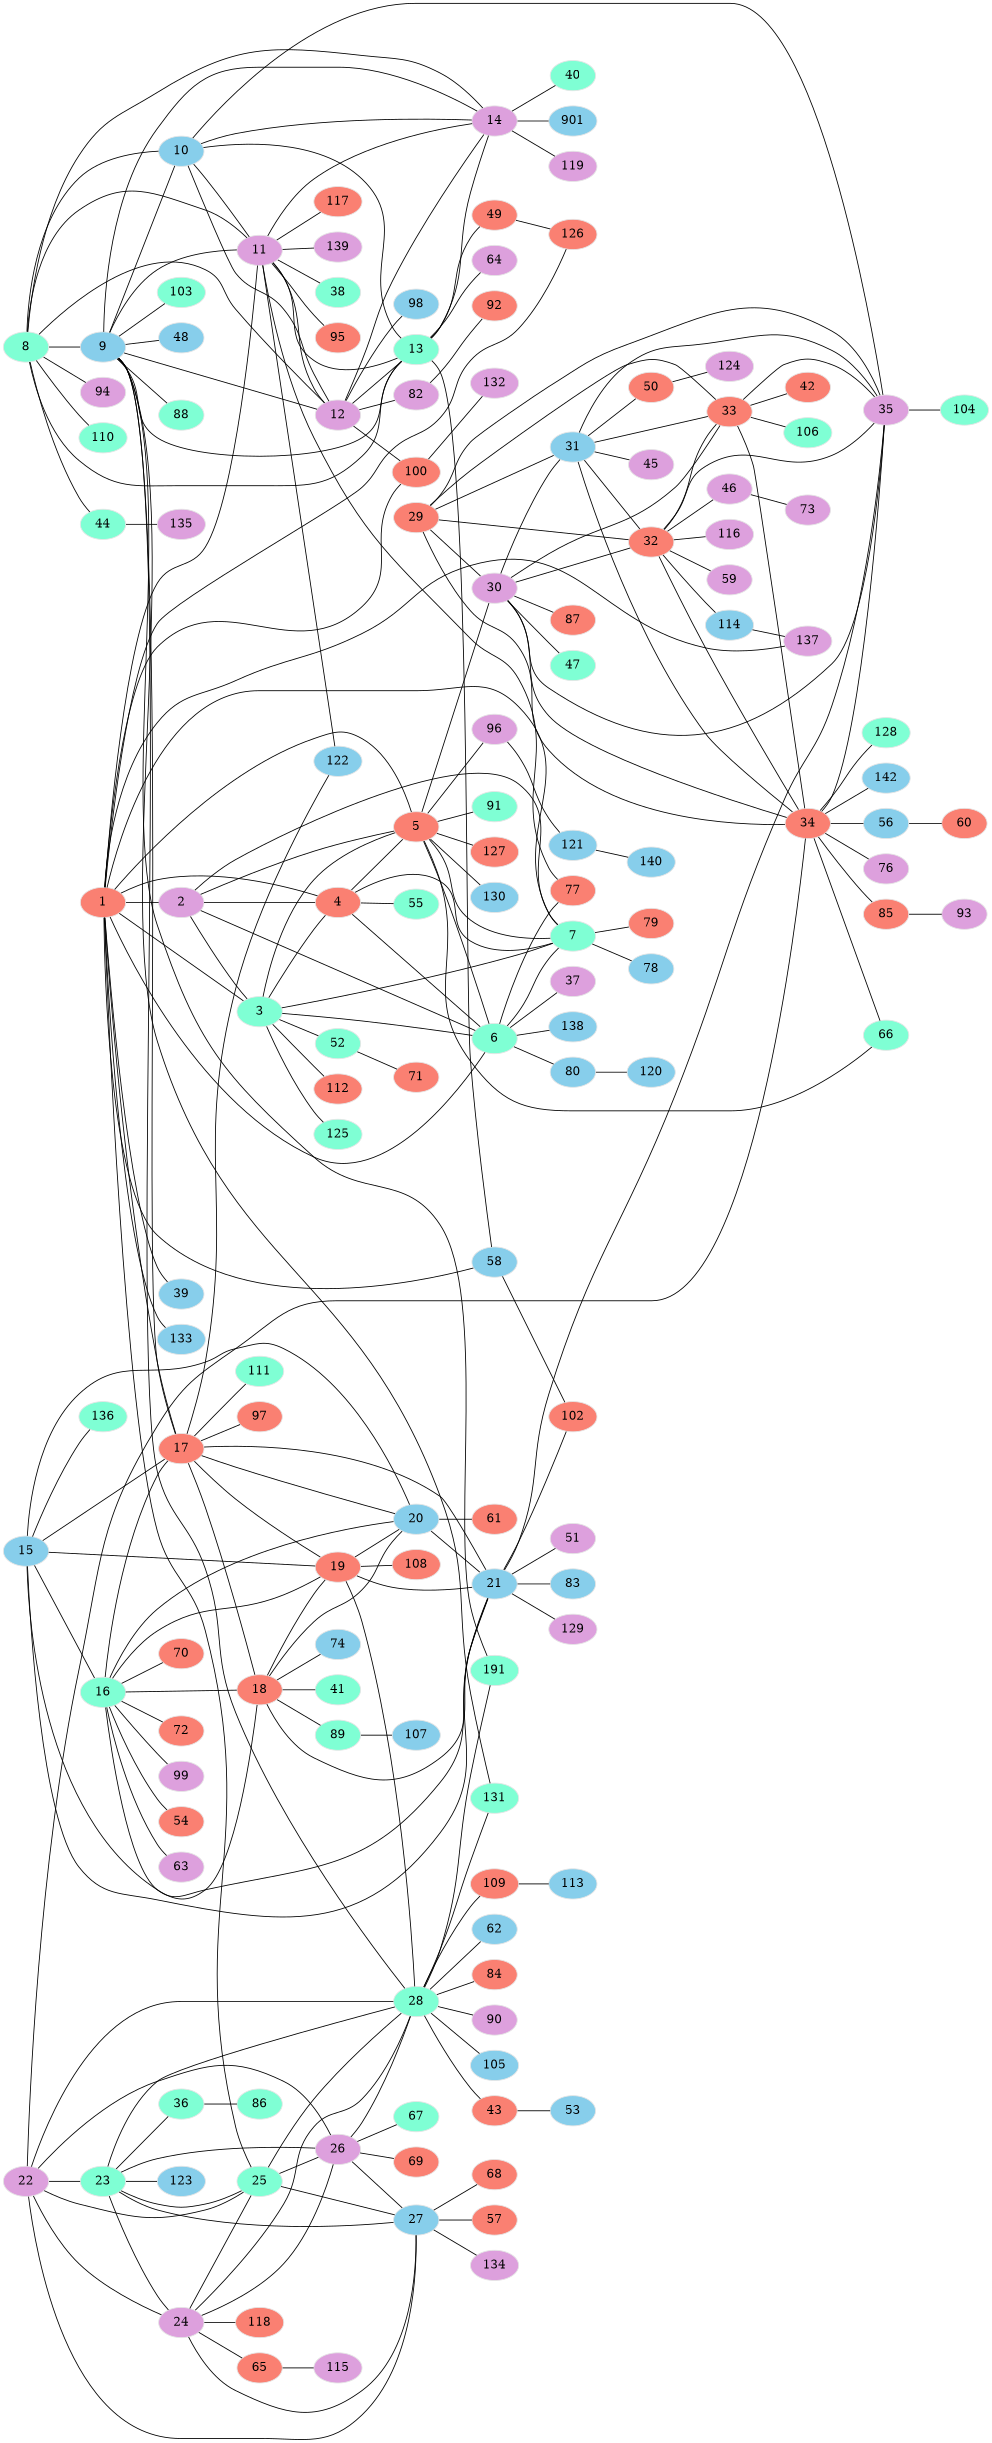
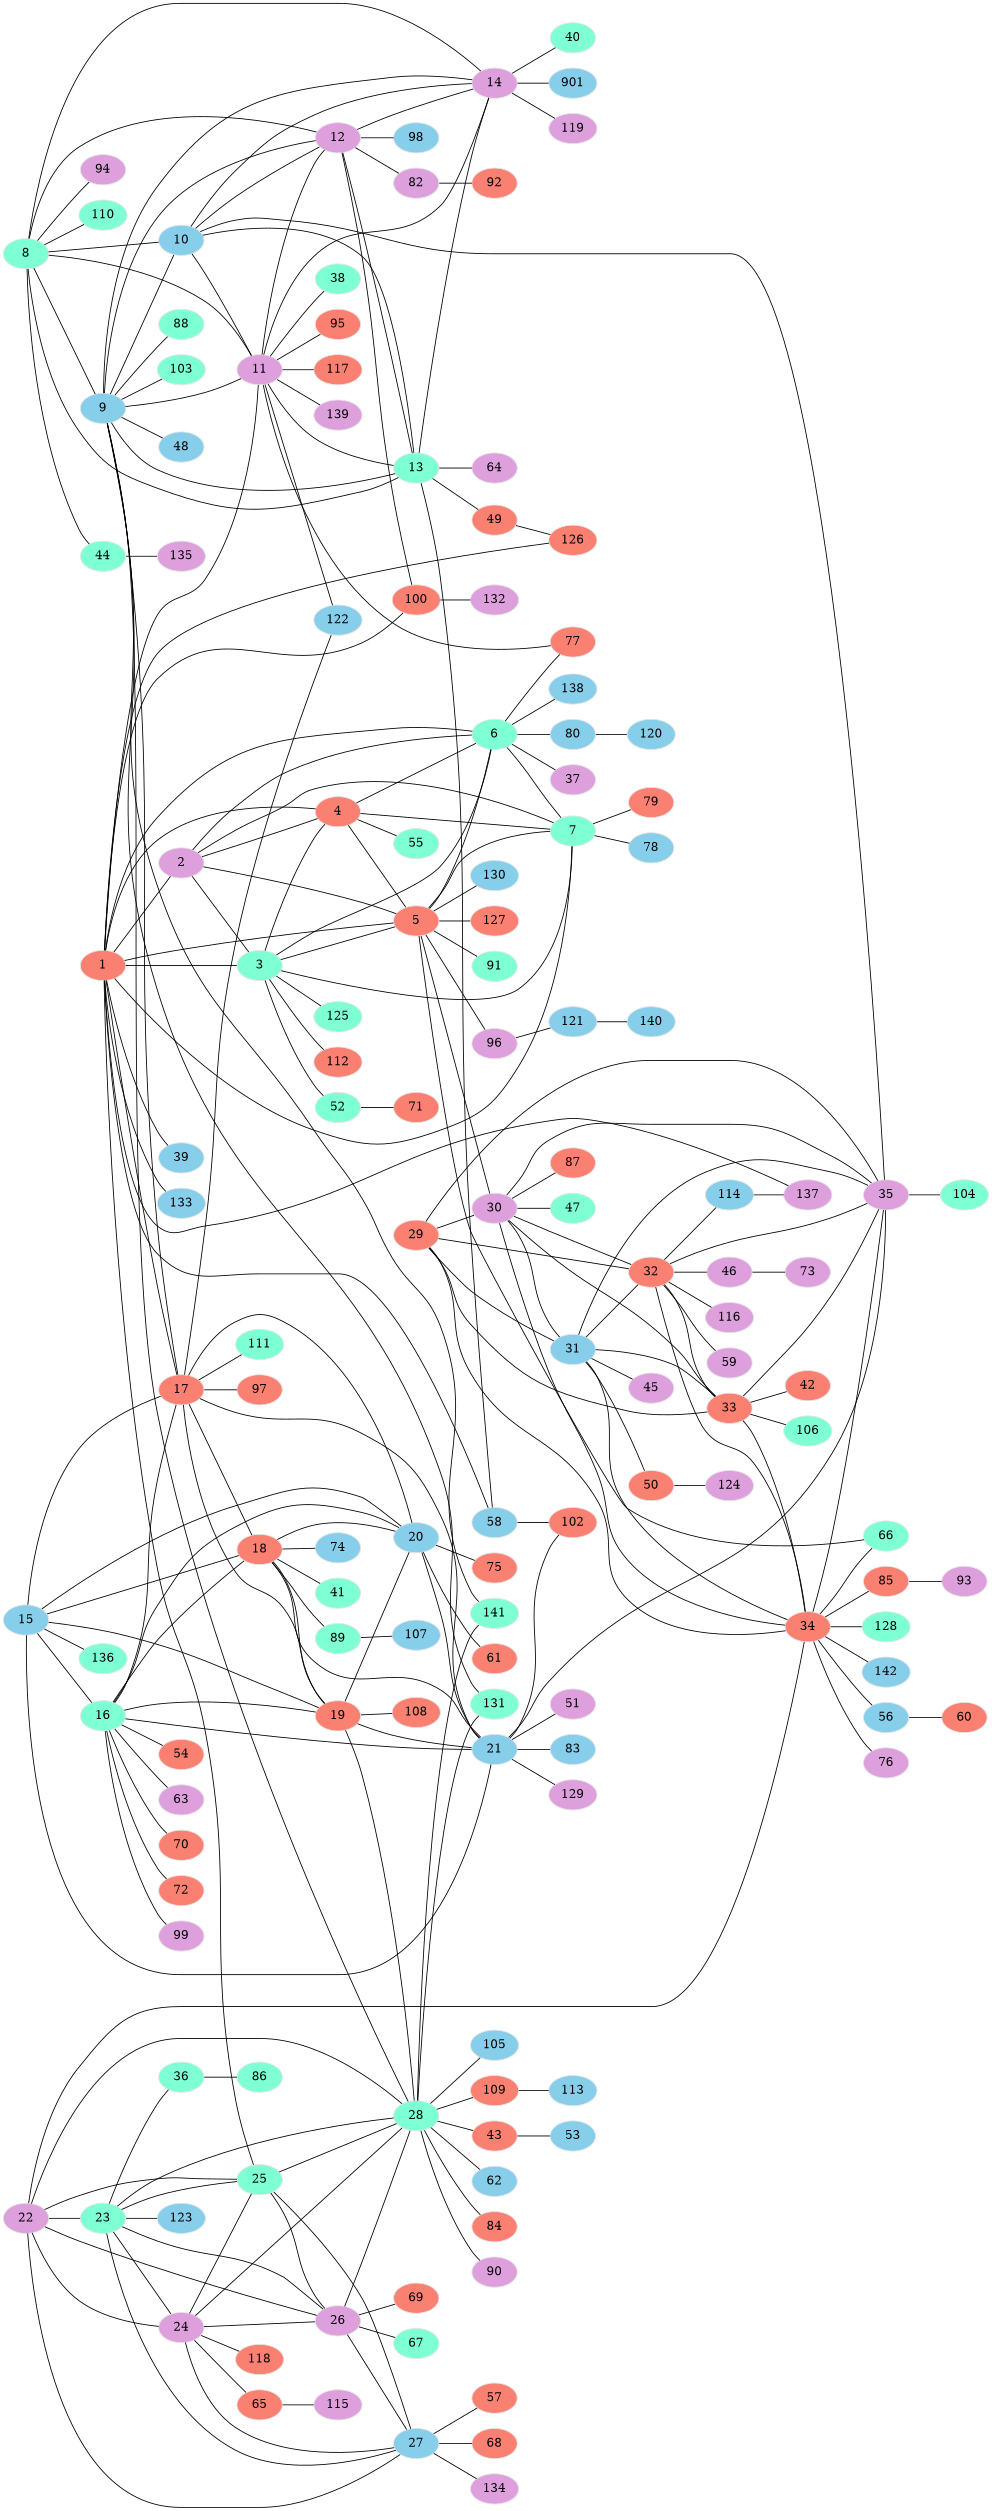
node "75": added
node "191": label "191" -> "141"
